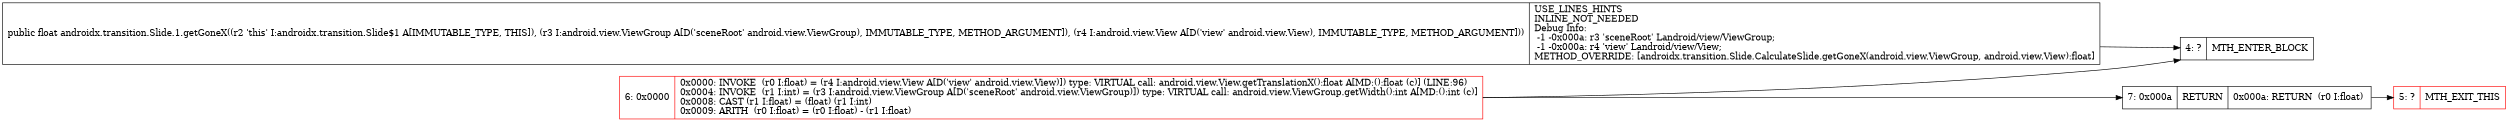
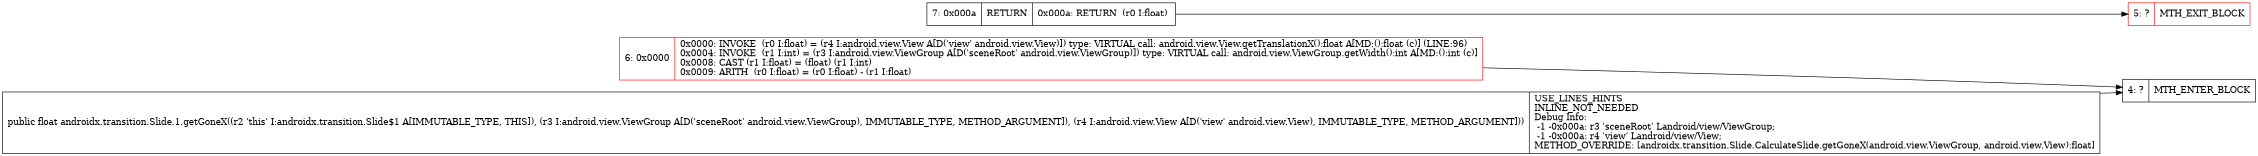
node "5: ?": text "MTH_EXIT_THIS" -> "MTH_EXIT_BLOCK"
edge "6: 0x0000" -> "7: 0x000a": removed
